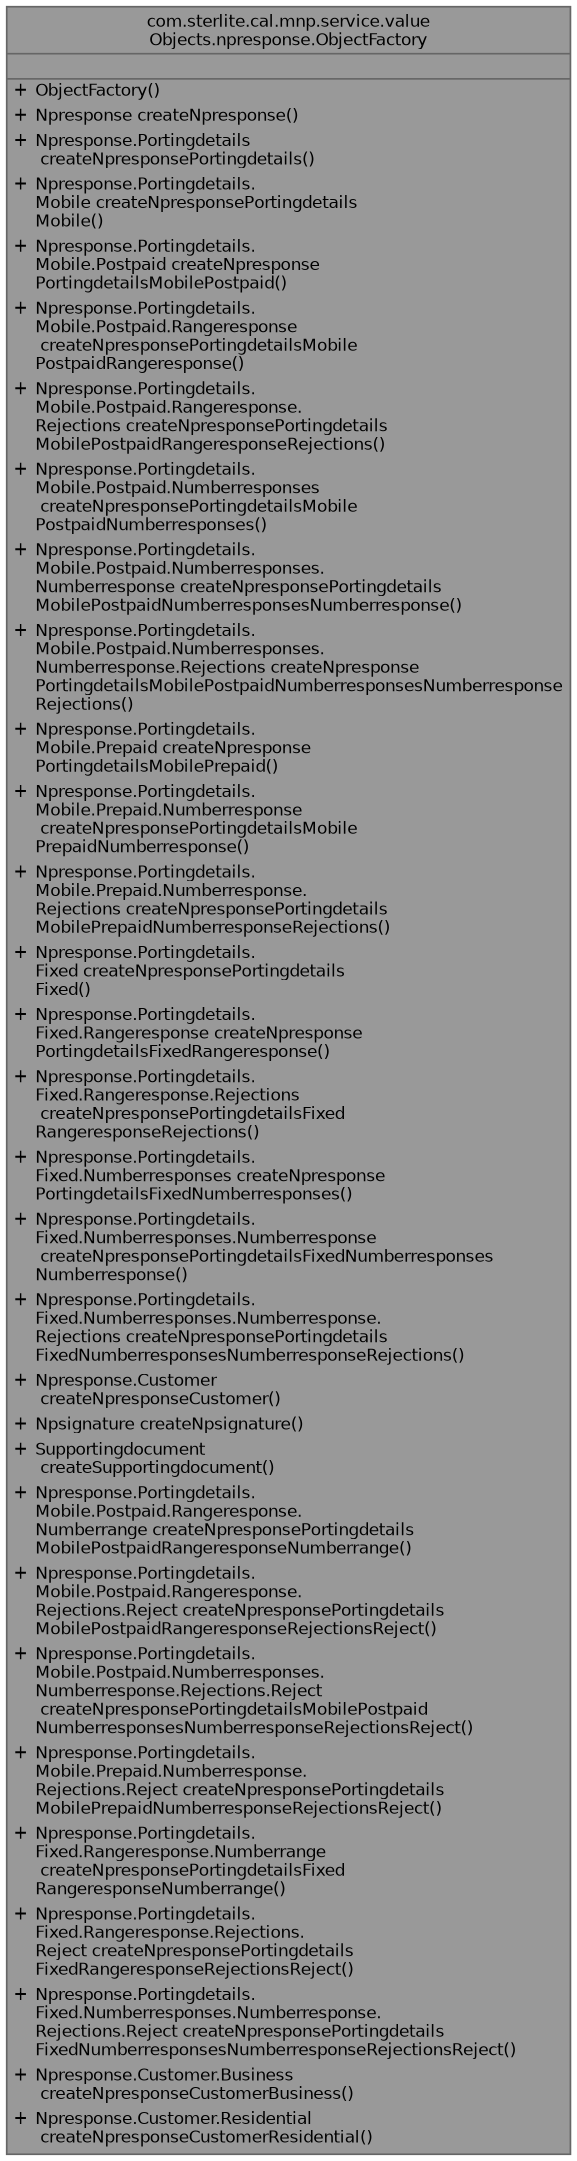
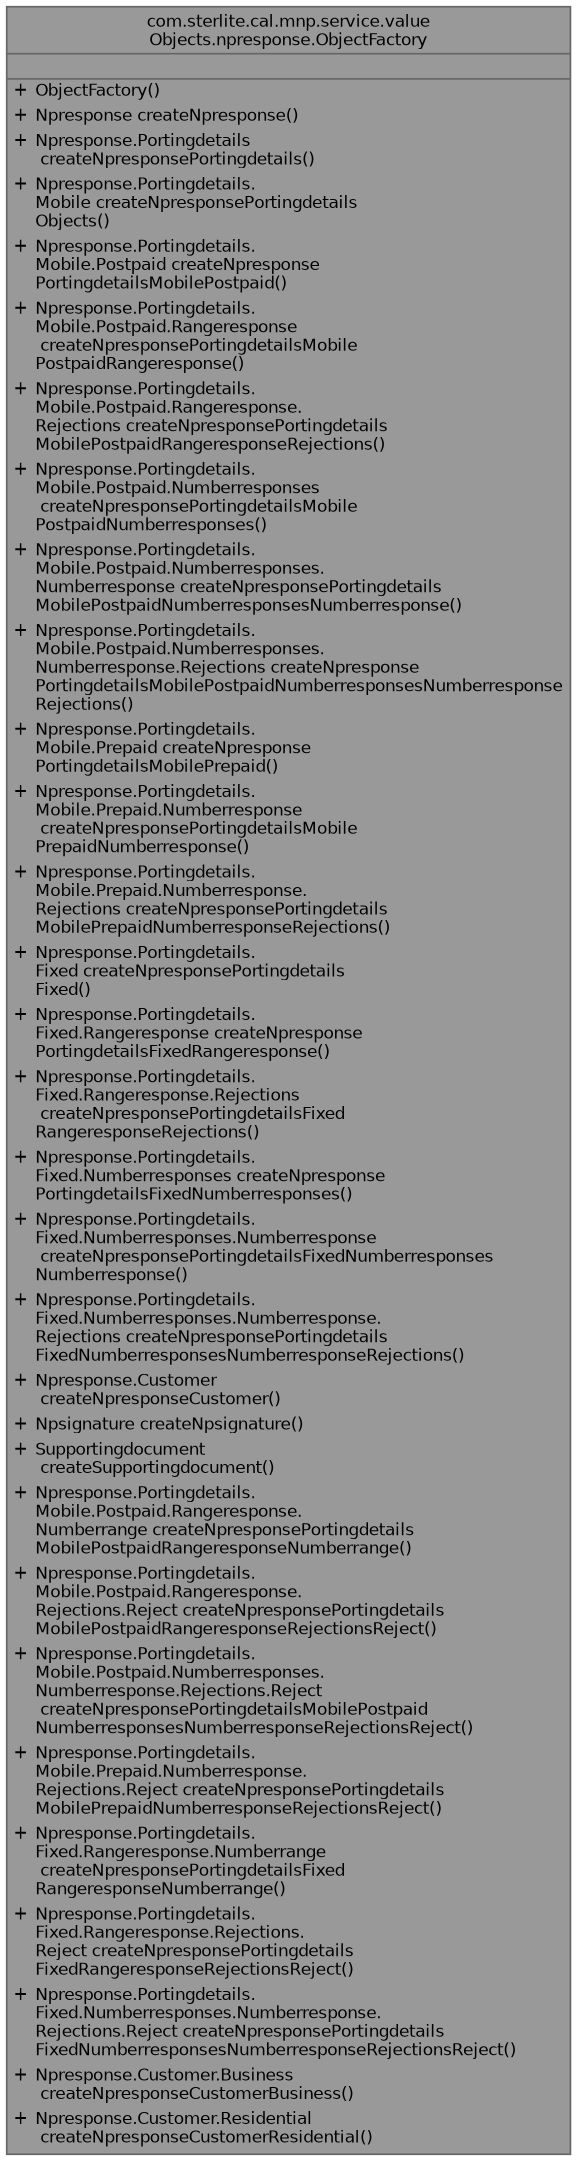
node "com.sterlite.cal.mnp.service.value": text "Mobile()" -> "Objects()"
